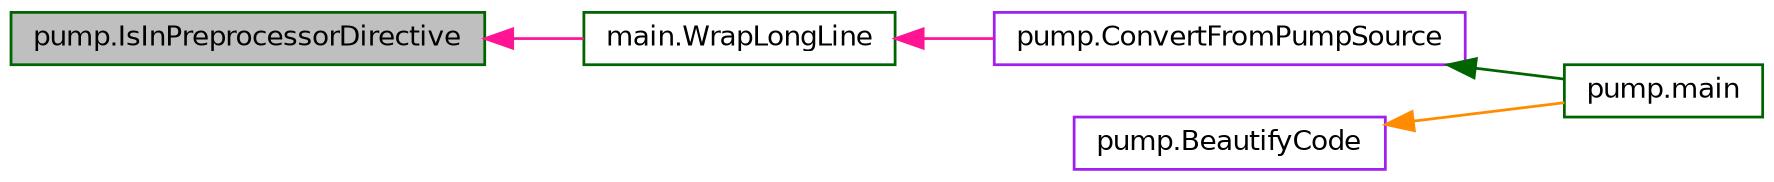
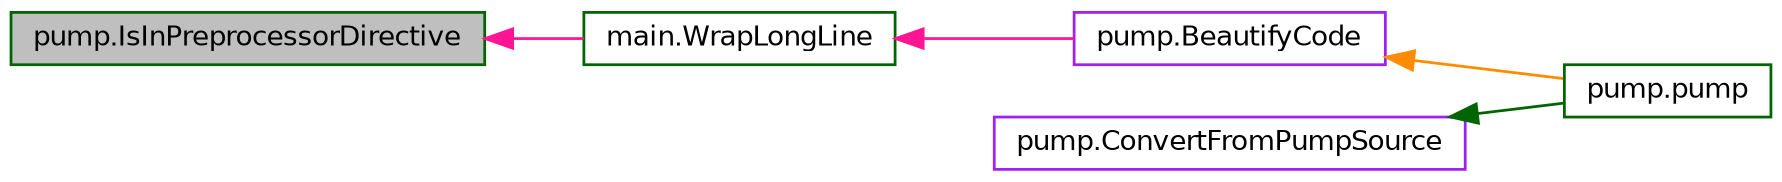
edge "pump.ConvertFromPumpSource" -> "main.WrapLongLine": now "pump.BeautifyCode" -> "main.WrapLongLine"
node "pump.main": label "pump.main" -> "pump.pump"
